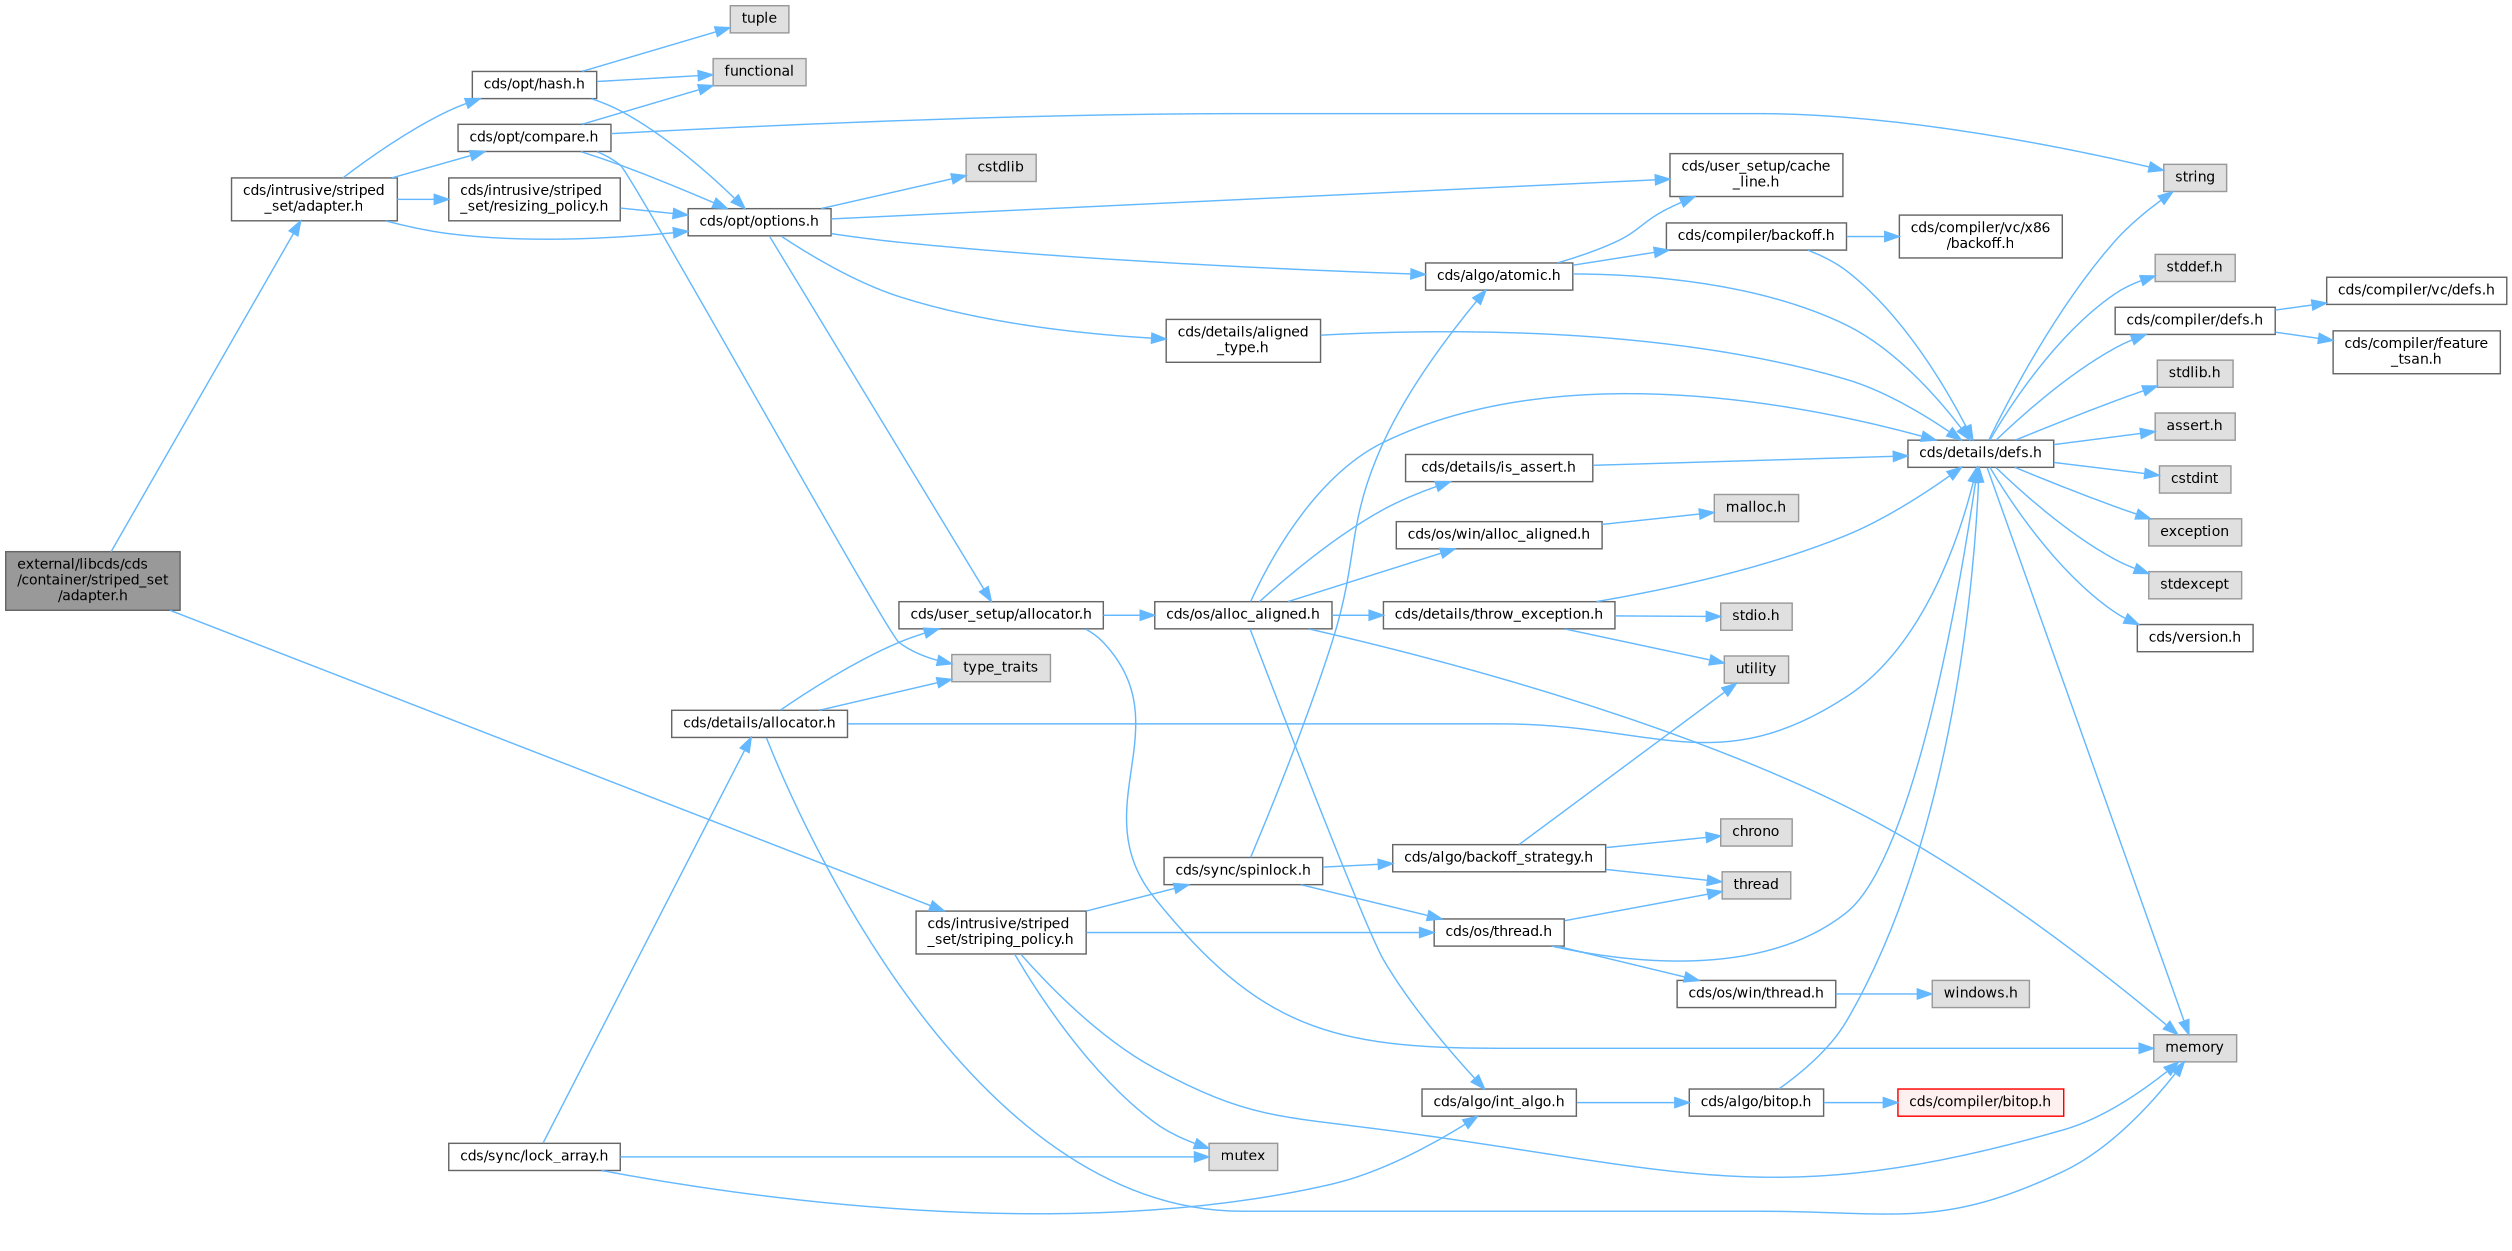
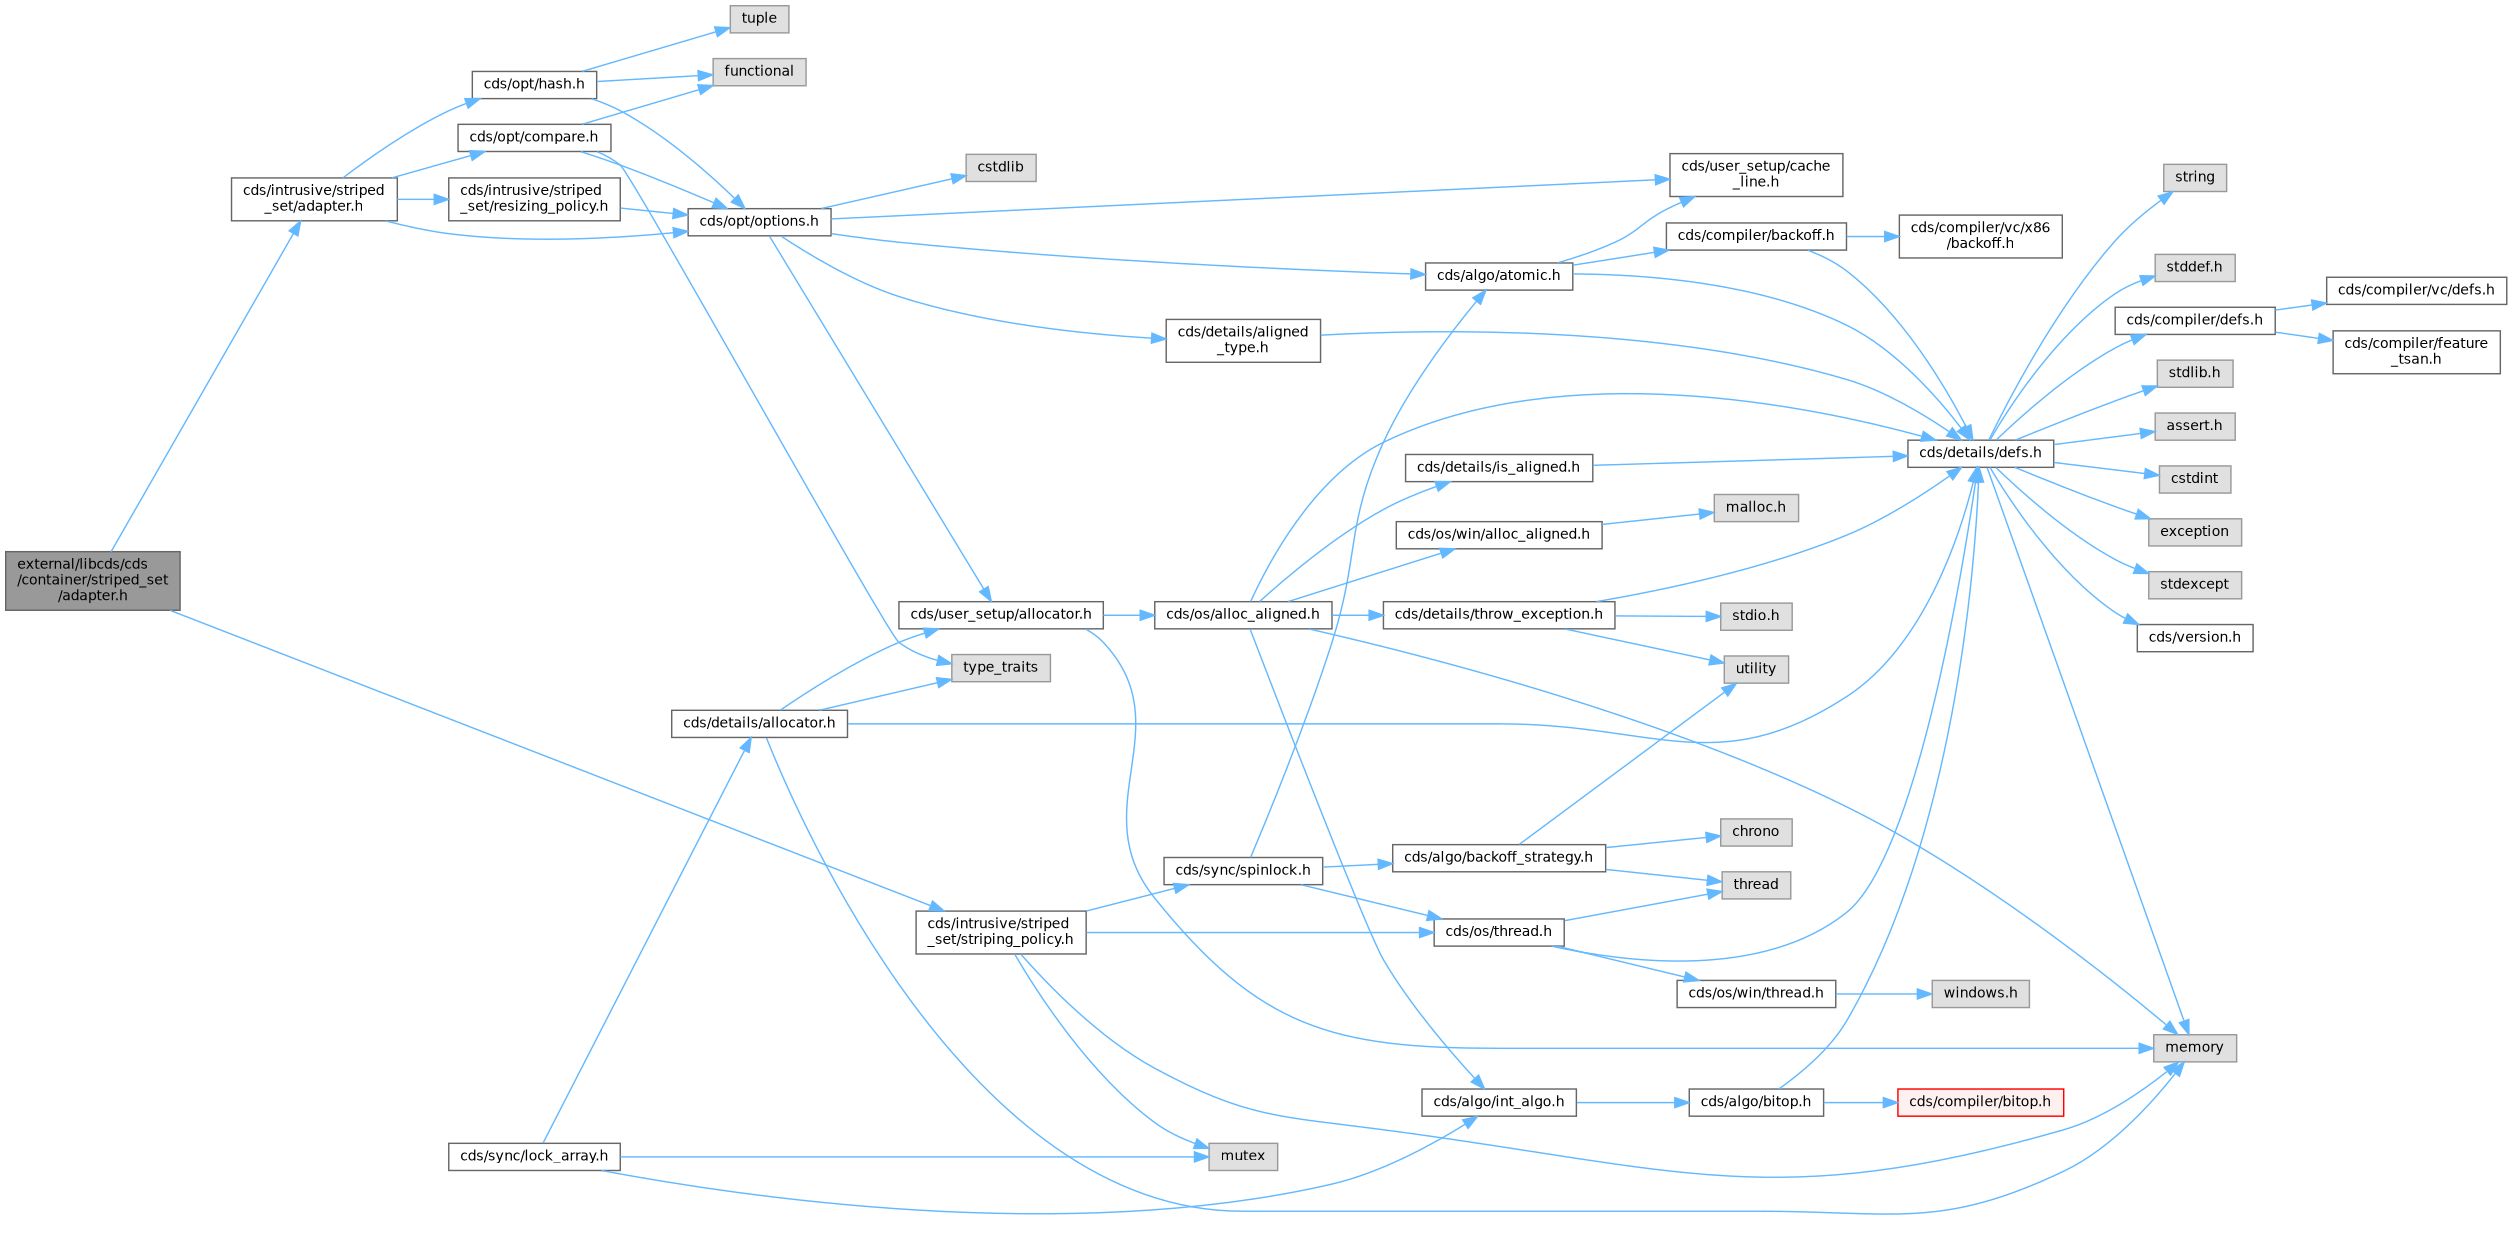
edge "cds/opt/compare.h" -> "string": removed
node "cds/details/is_assert.h": label "cds/details/is_assert.h" -> "cds/details/is_aligned.h"
